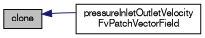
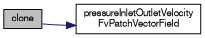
edge "pressureInletOutletVelocity FvPatchVectorField" -> "clone": reversed
